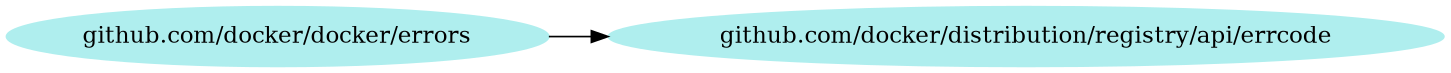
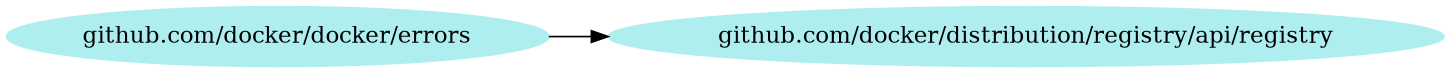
node "github.com/docker/distribution/registry/api/errcode": label "github.com/docker/distribution/registry/api/errcode" -> "github.com/docker/distribution/registry/api/registry"
